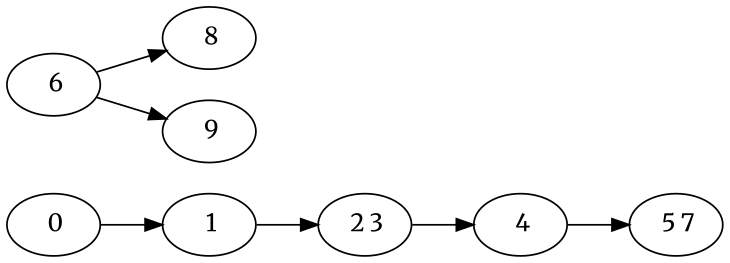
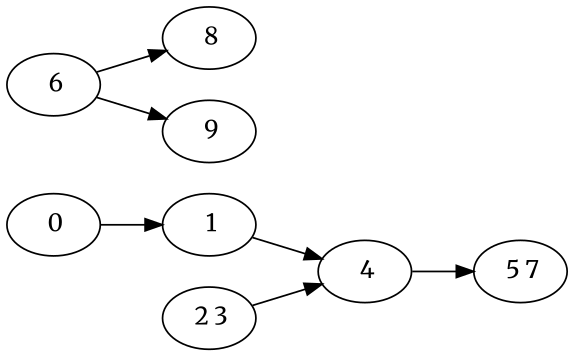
edge "1" -> "2 3": now "1" -> "4"
